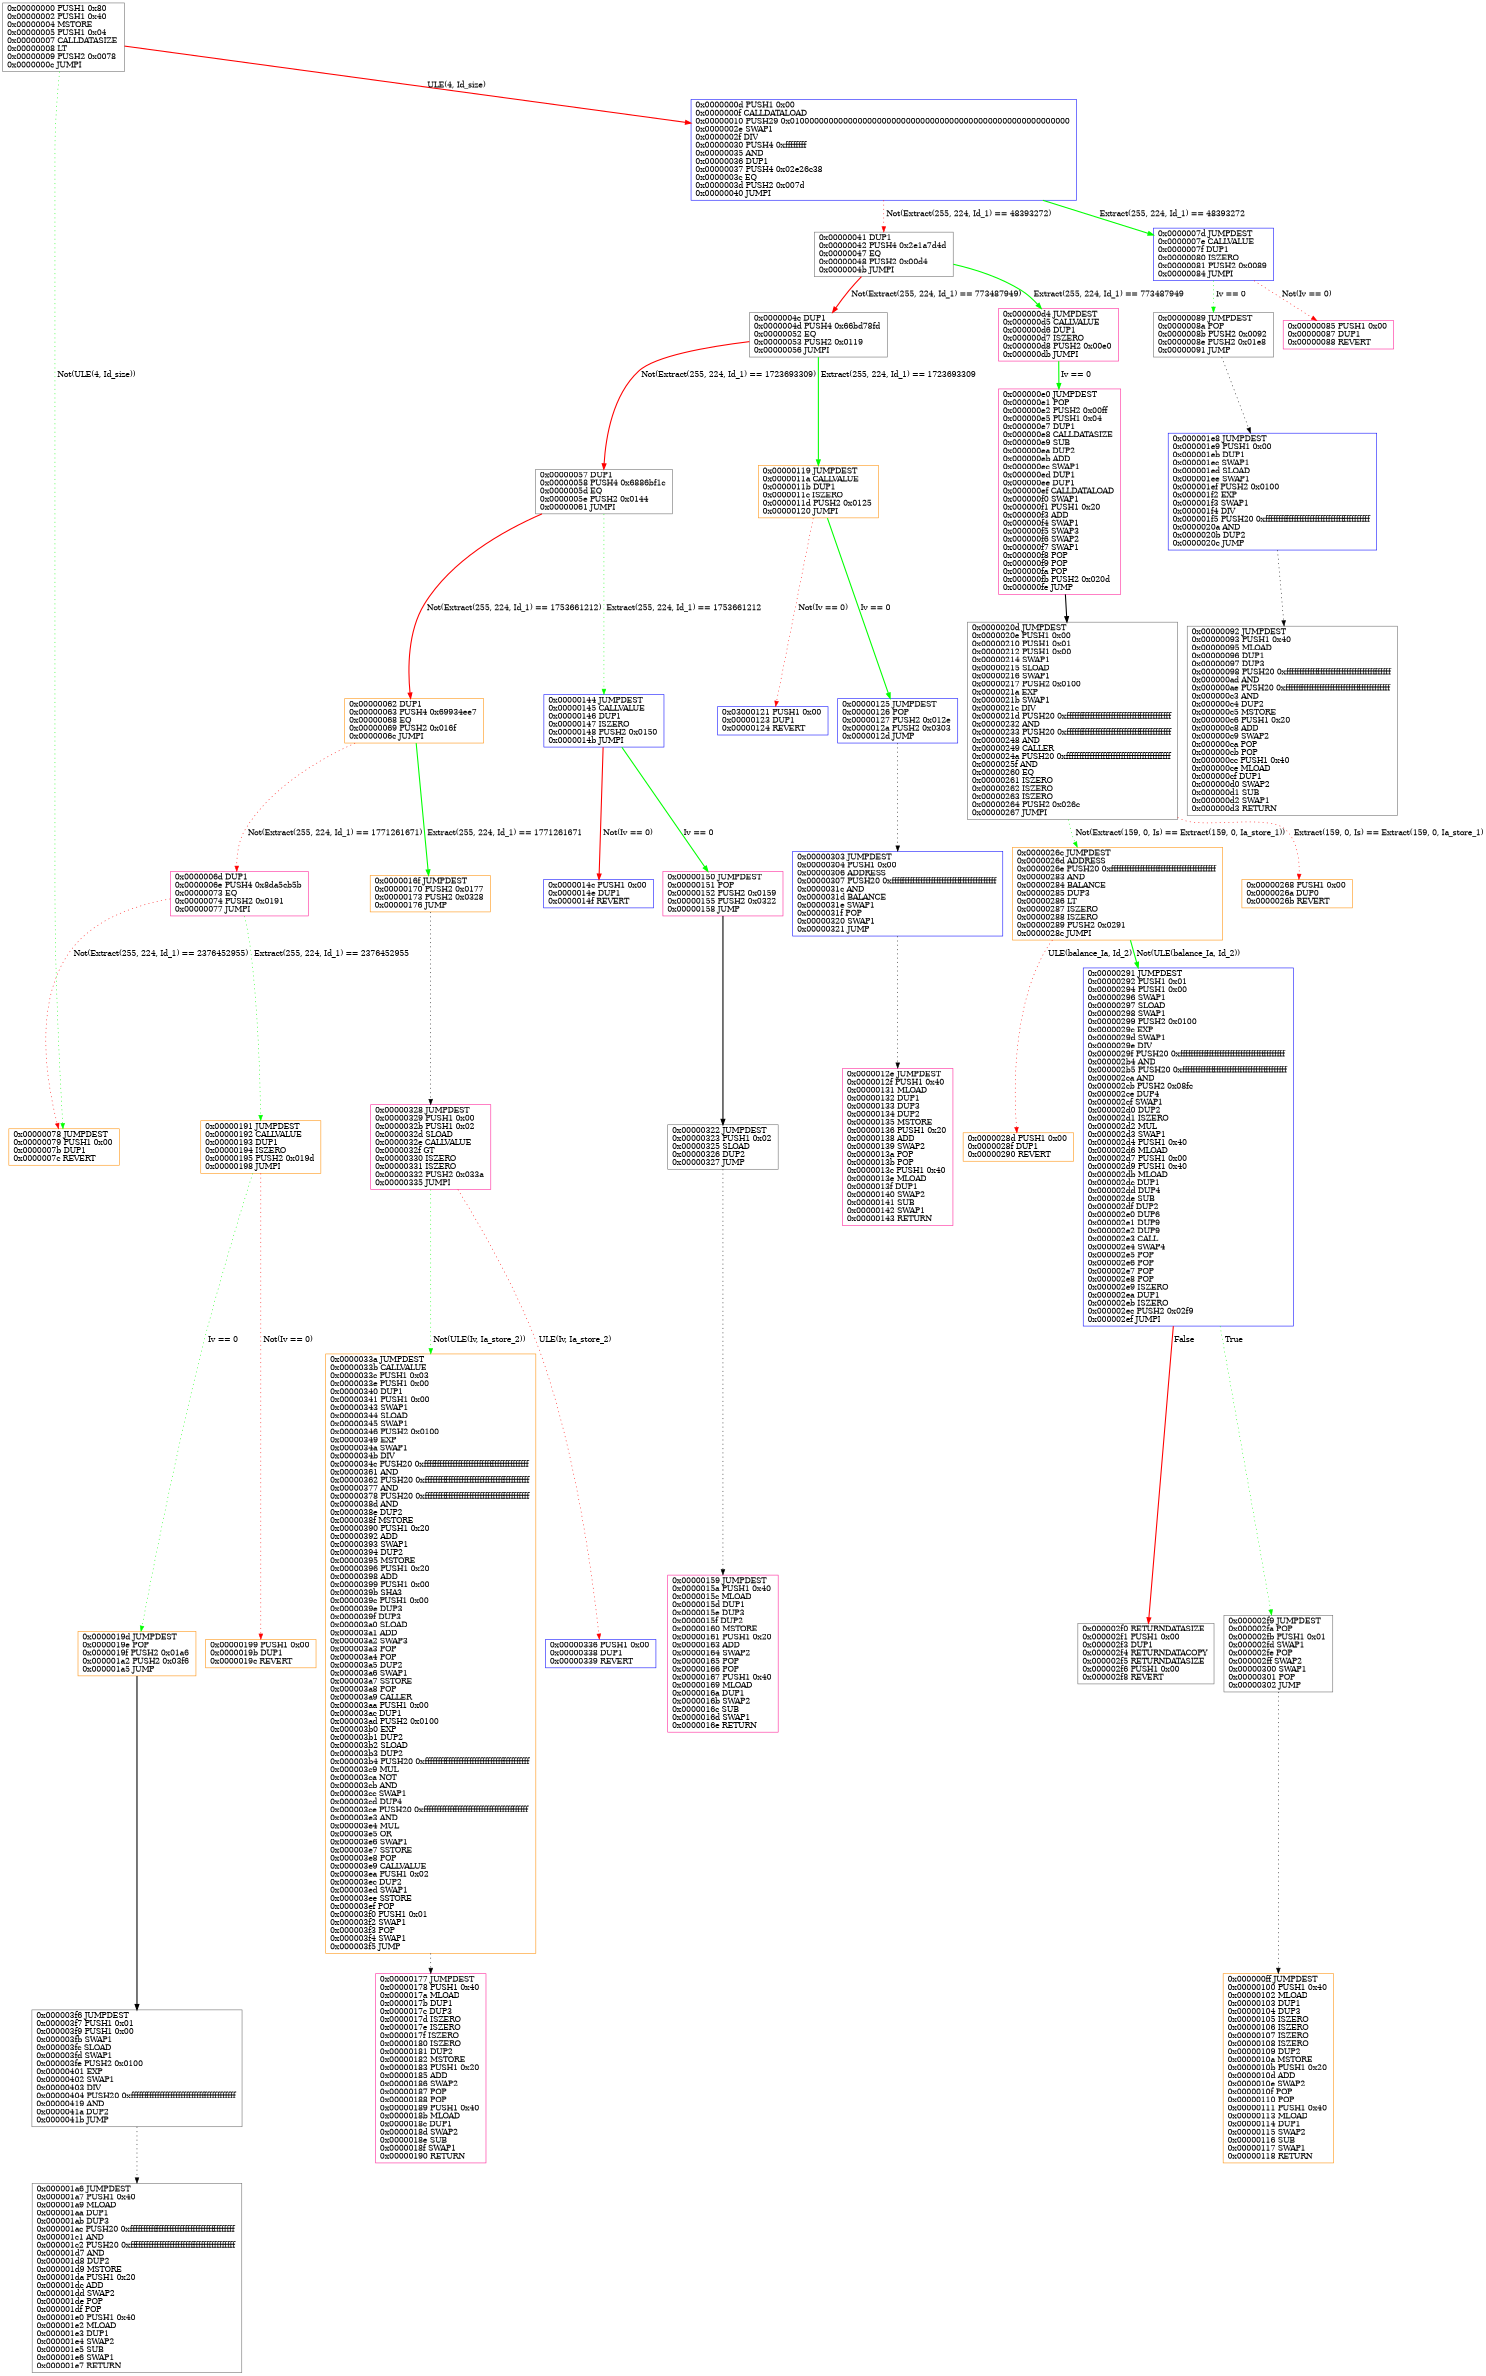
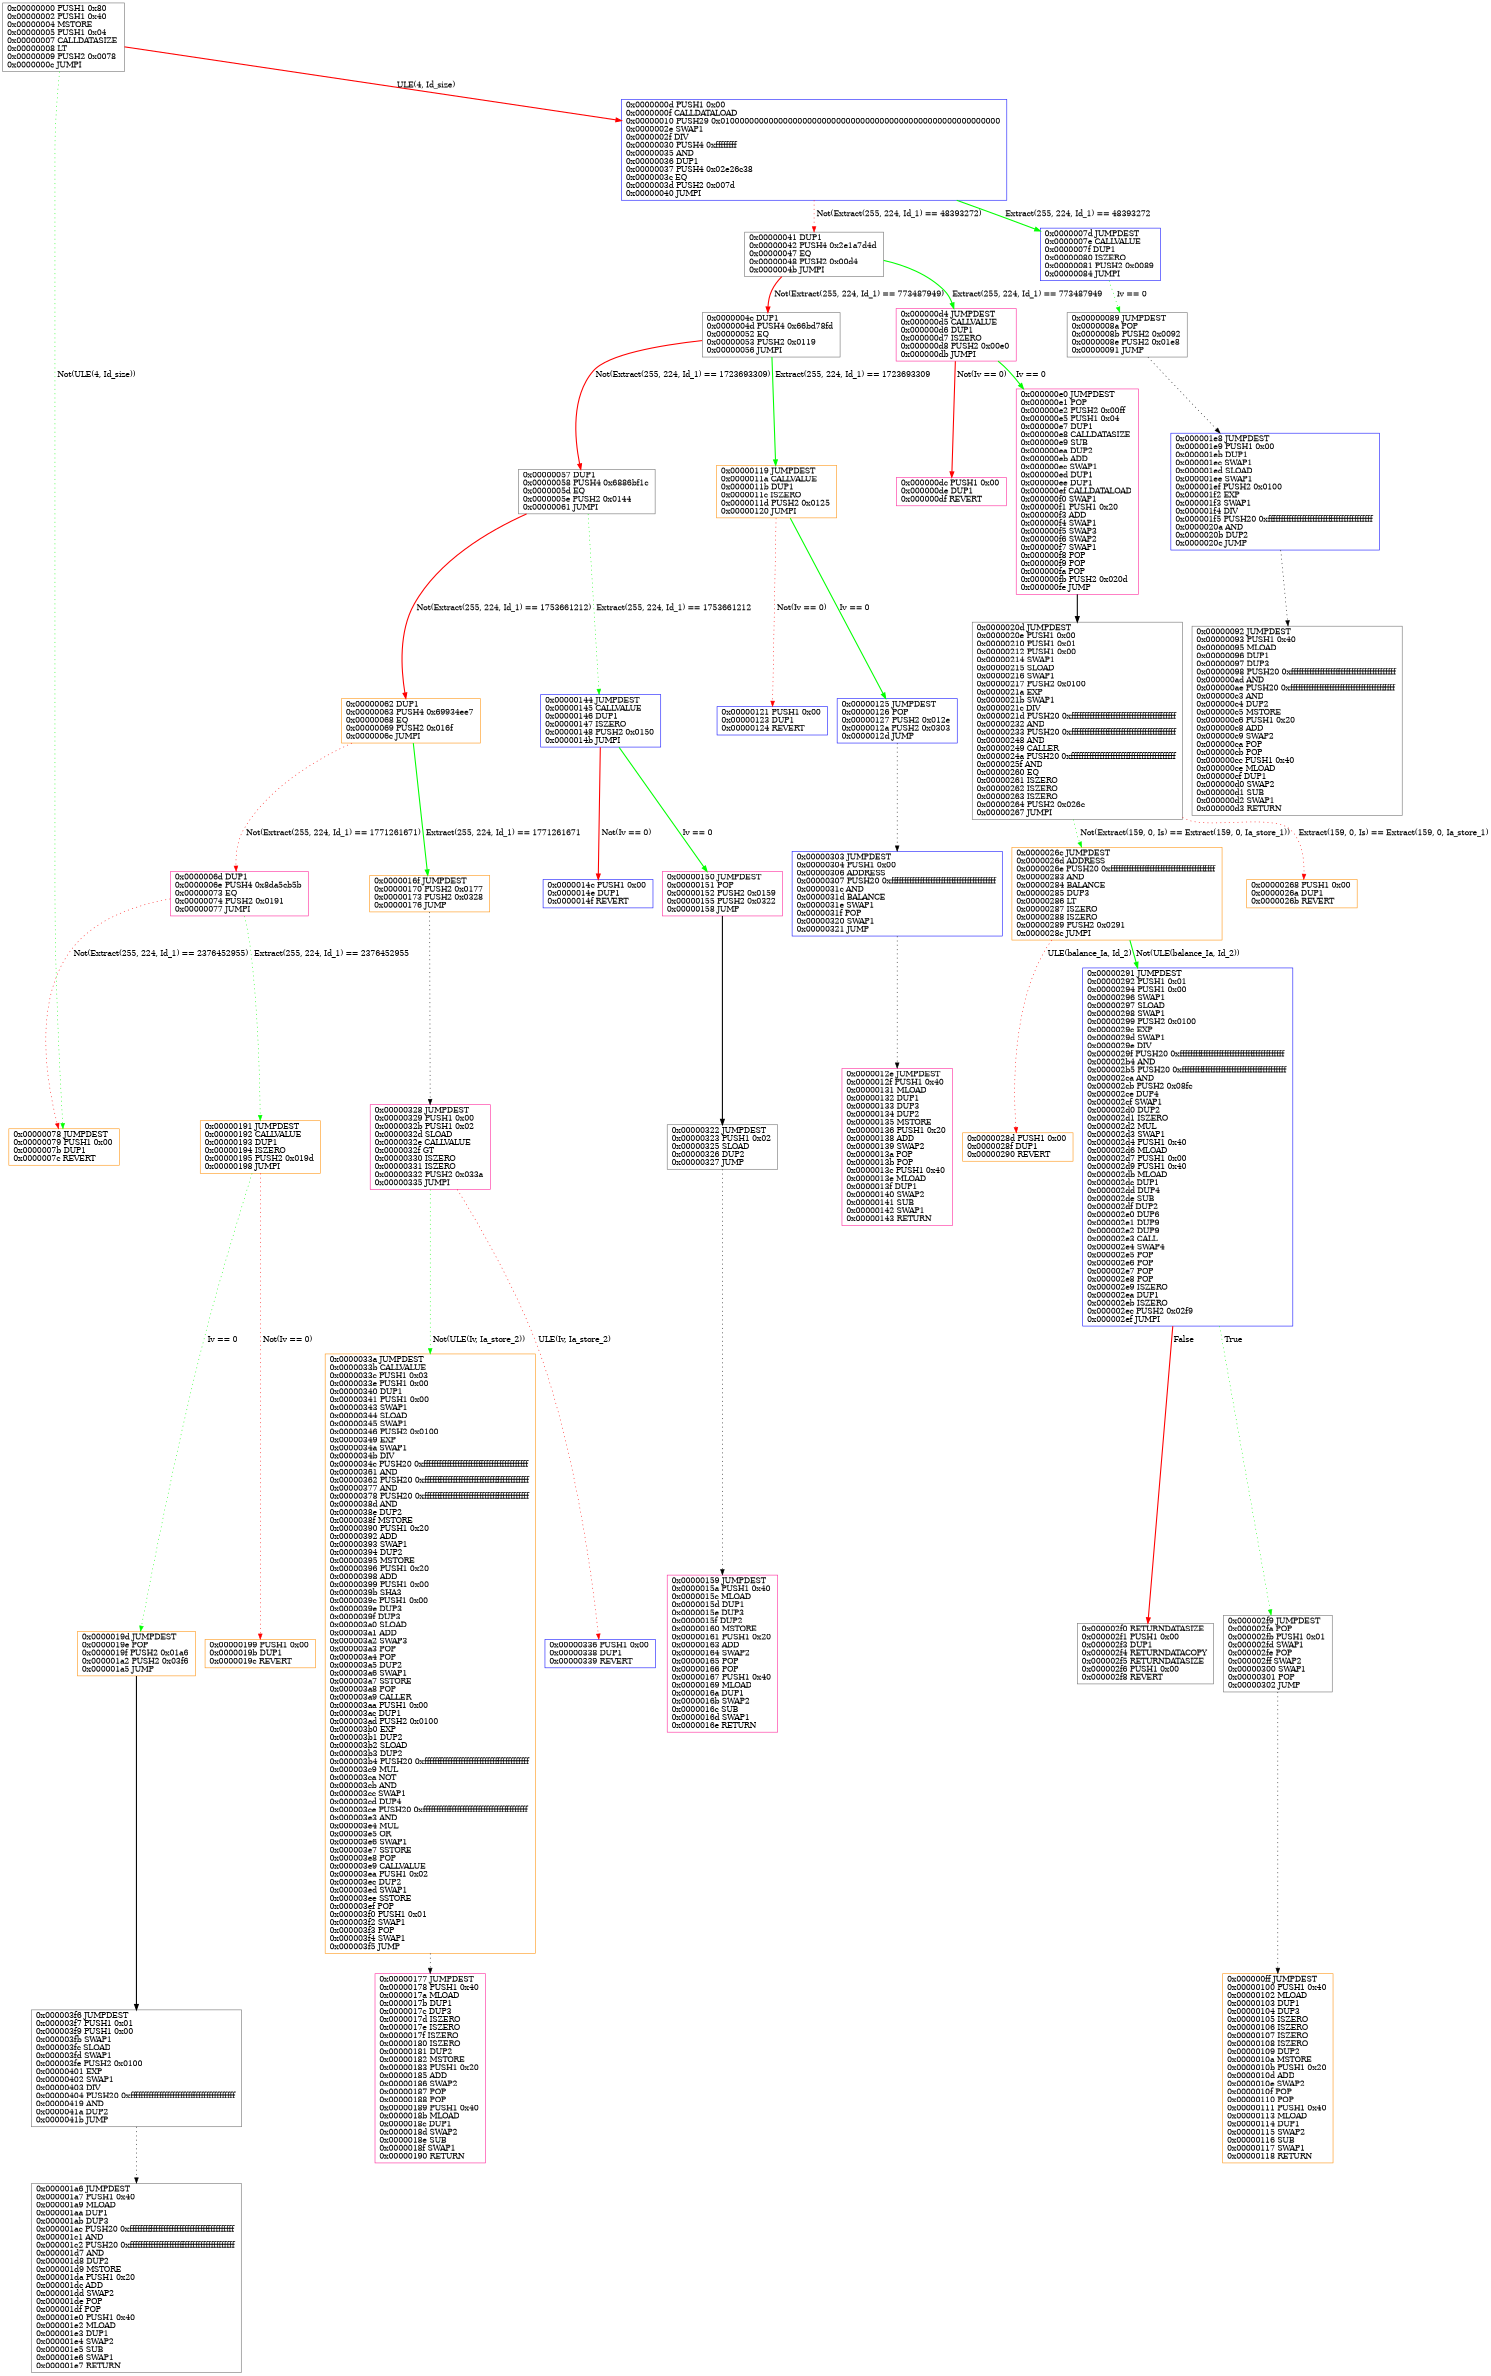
node "0x00000085 PUSH1 0x00 0x00000087 DUP1 0x00000088 REVERT": removed
node "0x000000dc PUSH1 0x00 0x000000de DUP1 0x000000df REVERT": added
node "0x03000121 PUSH1 0x00 0x00000123 DUP1 0x00000124 REVERT": label "0x03000121 PUSH1 0x00 0x00000123 DUP1 0x00000124 REVERT" -> "0x00000121 PUSH1 0x00 0x00000123 DUP1 0x00000124 REVERT"
node "0x00000268 PUSH1 0x00 0x0000026a DUP0 0x0000026b REVERT": label "0x00000268 PUSH1 0x00 0x0000026a DUP0 0x0000026b REVERT" -> "0x00000268 PUSH1 0x00 0x0000026a DUP1 0x0000026b REVERT"
